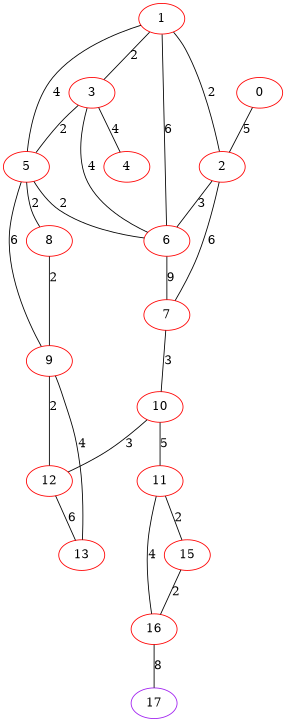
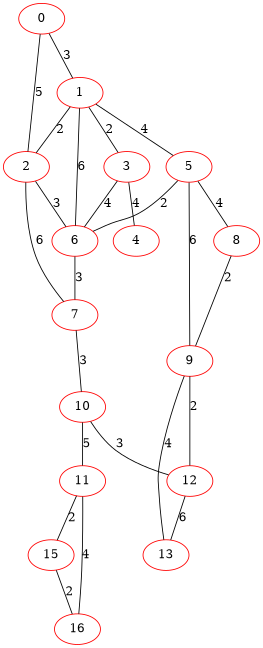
edge "0" -- "1": added, label "3"
edge "3" -- "5": removed, label "2"
edge "5" -- "8": label "2" -> "4"
edge "6" -- "7": label "9" -> "3"
node "17": removed
